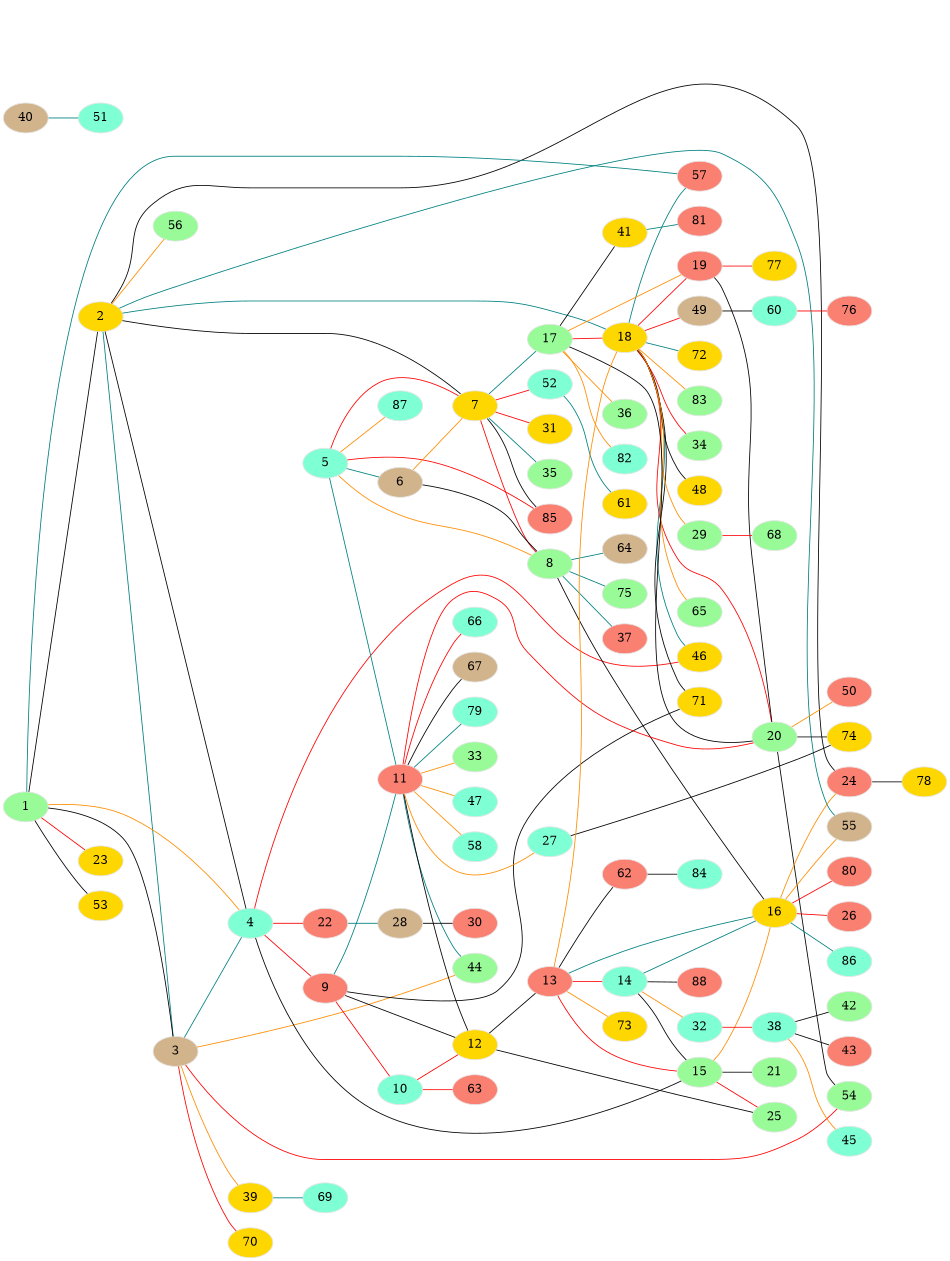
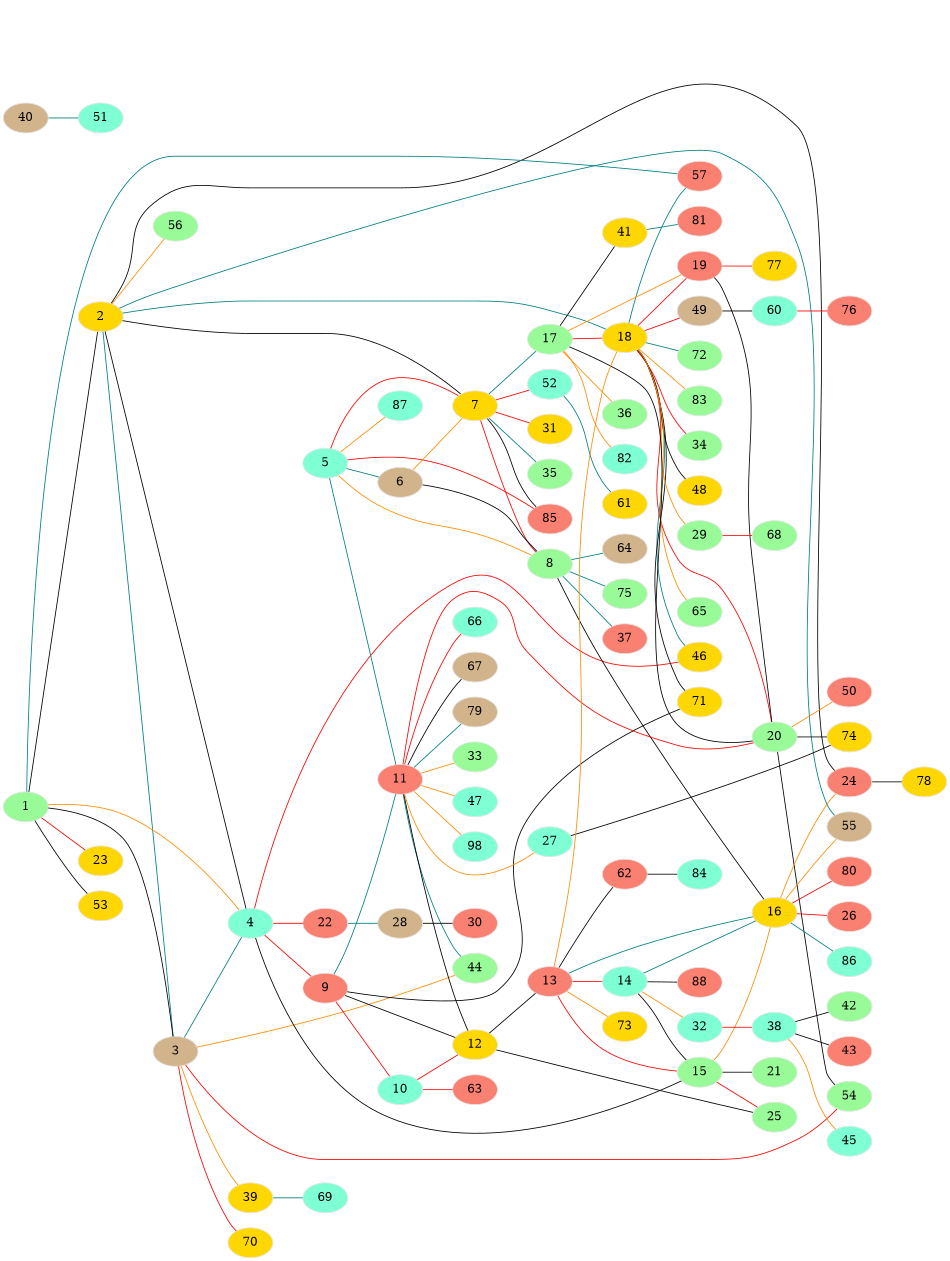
node "72": fillcolor gold -> palegreen
node "79": fillcolor aquamarine -> tan
node "58": label "58" -> "98"
